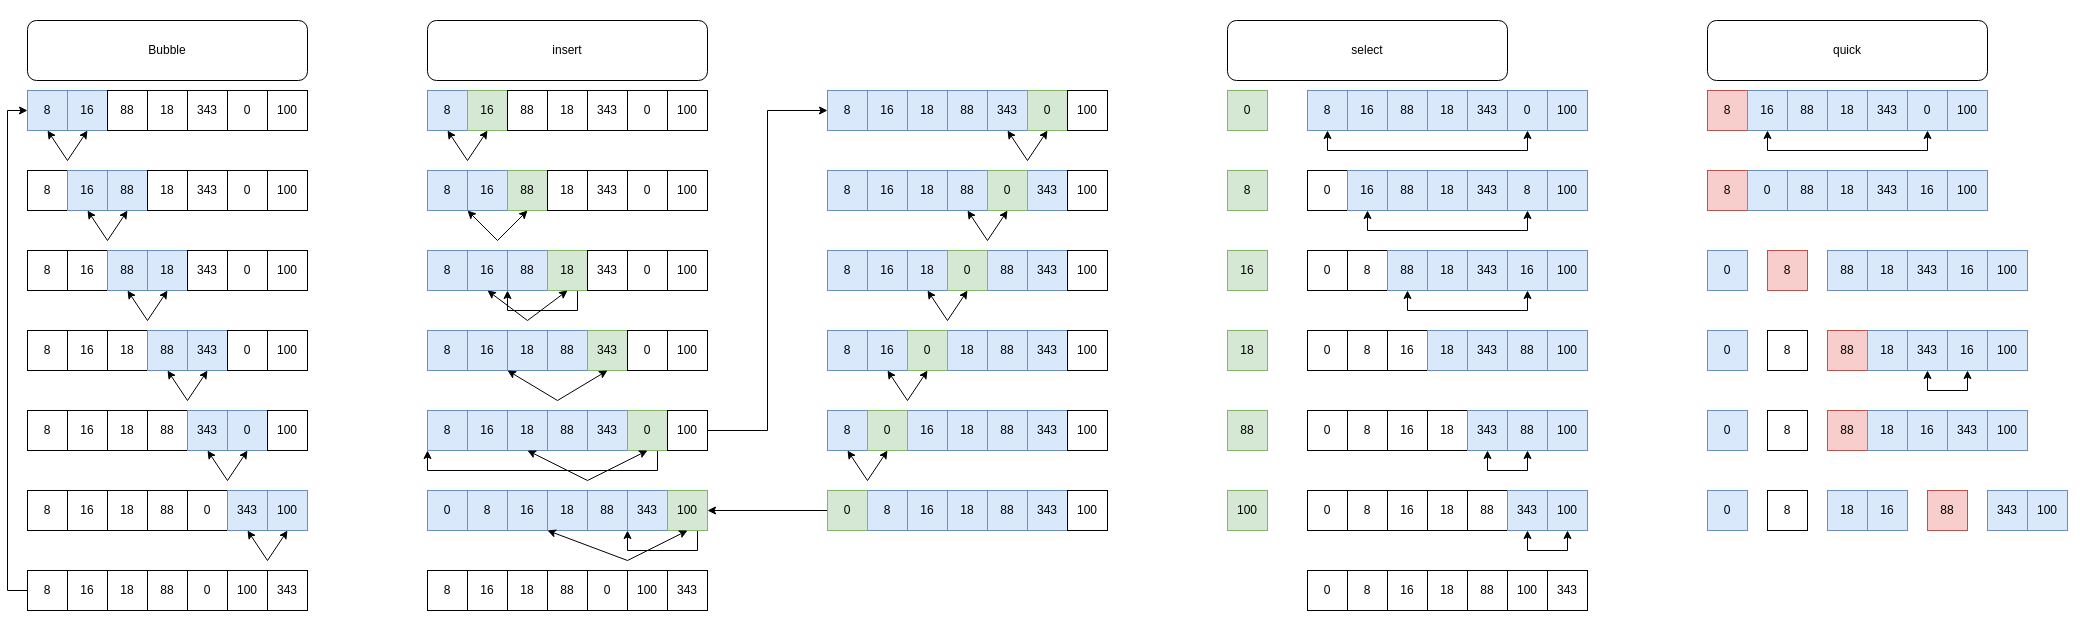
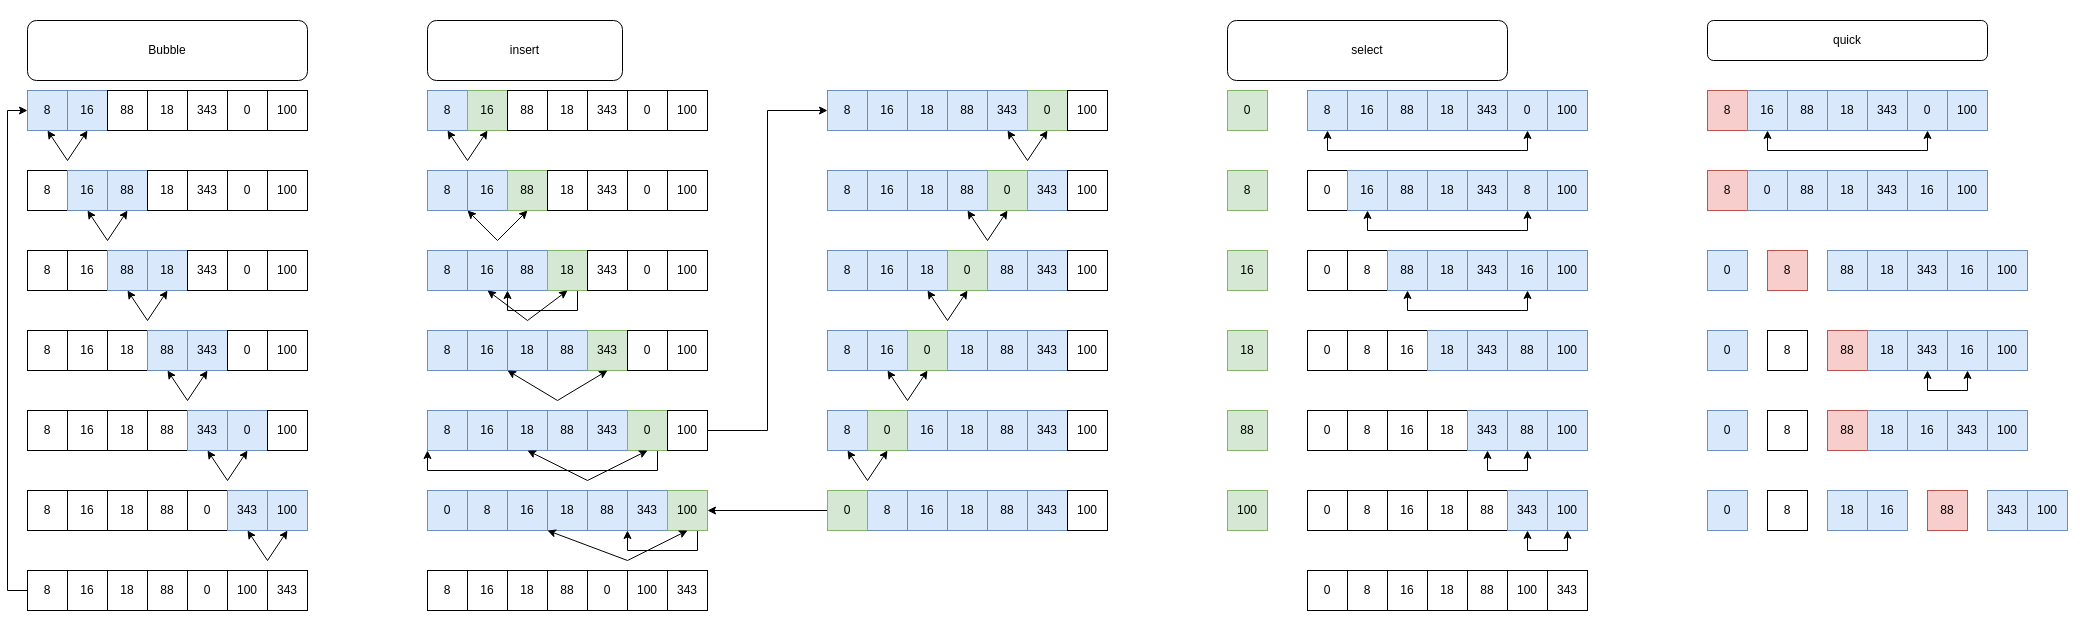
node "insert": size 280x60 -> 195x60
node "quick": size 280x60 -> 280x40
